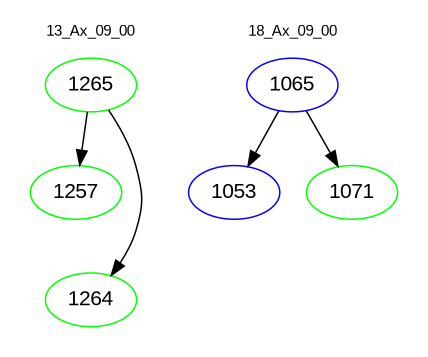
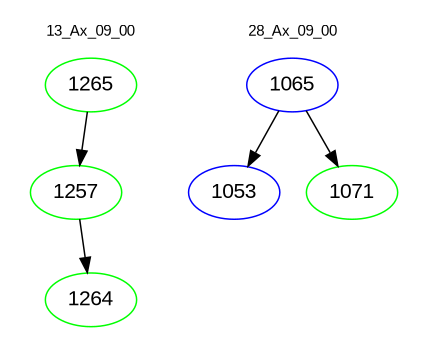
cluster "18_Ax_09_00": label "18_Ax_09_00" -> "28_Ax_09_00"
edge "1265" -> "1264": now "1257" -> "1264"
